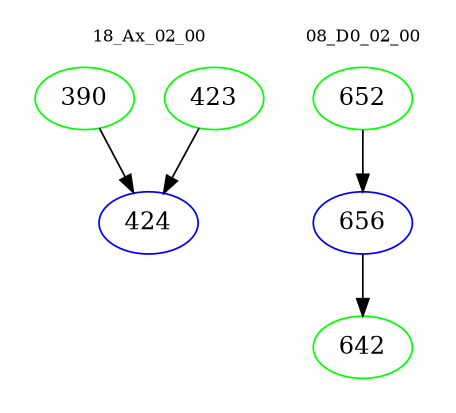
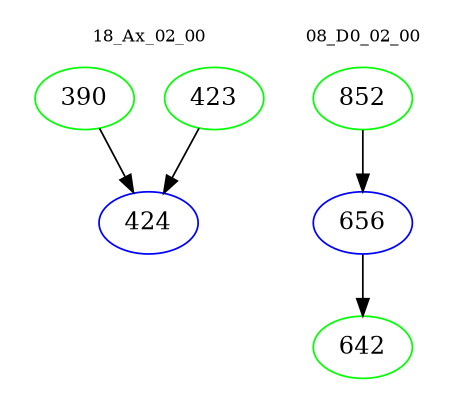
node "652": label "652" -> "852"
